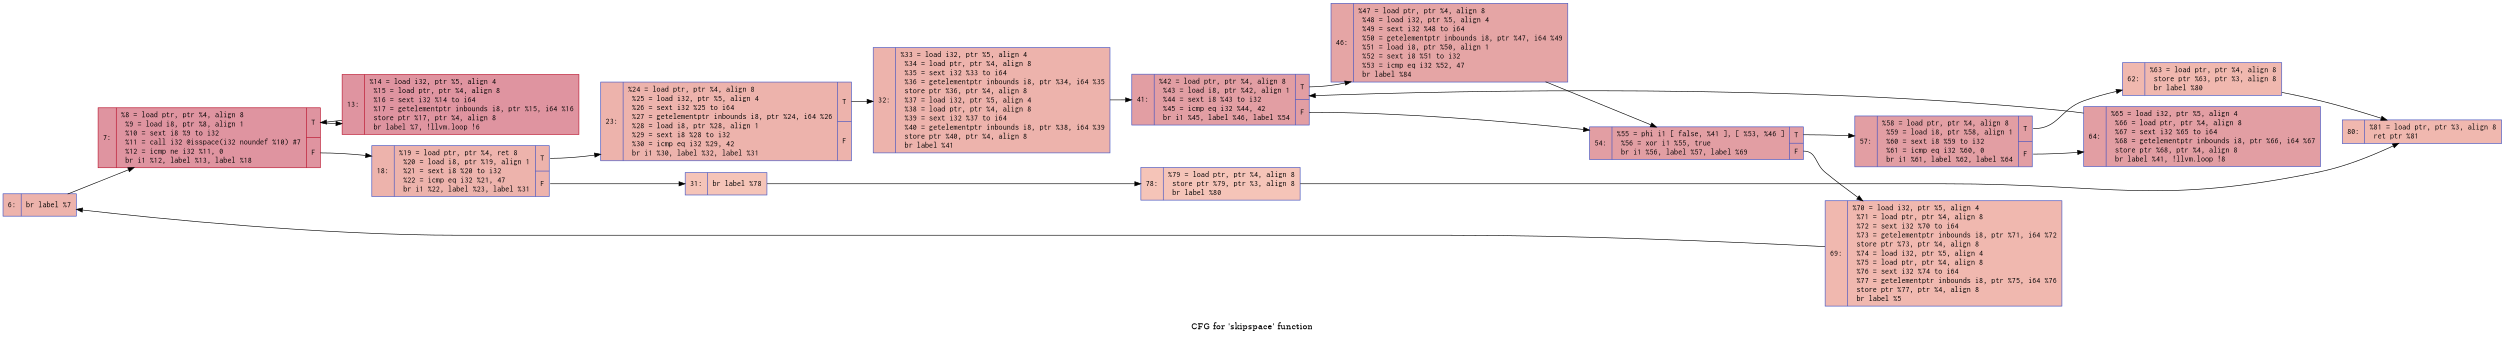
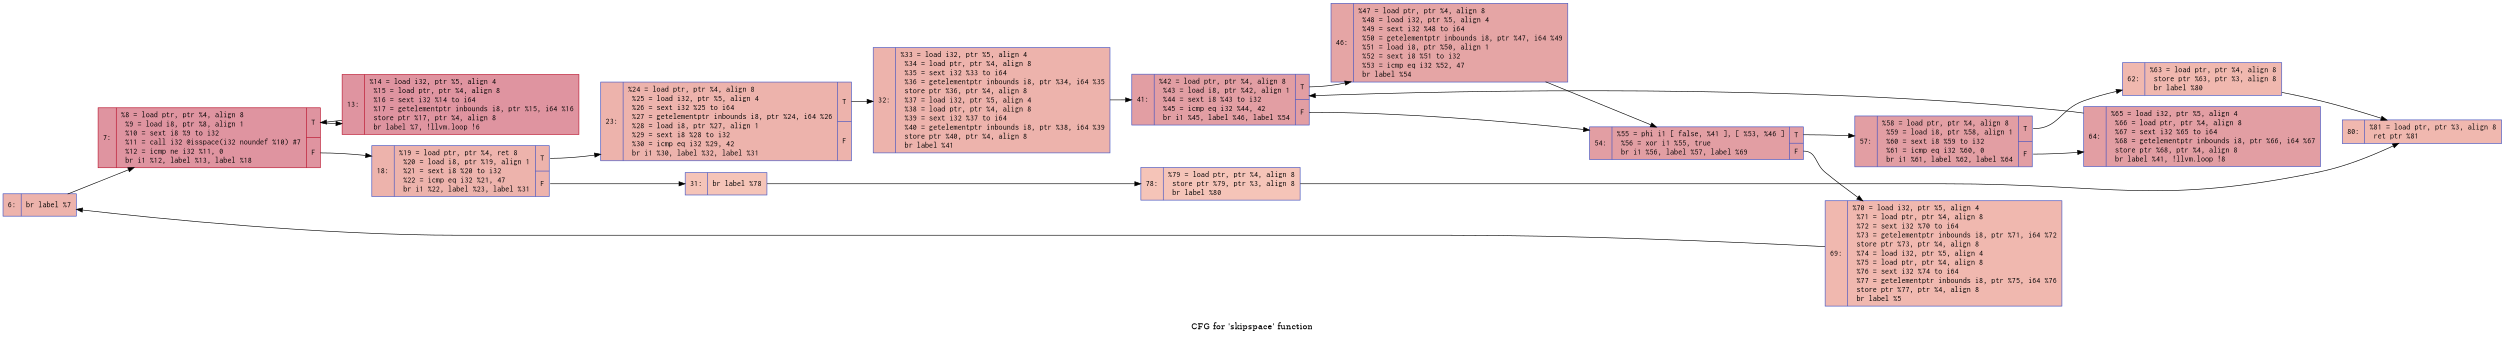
node "46:": text "br label %84" -> "br label %54"
node "23:": text "%28 = load i8, ptr %28, align 1" -> "%28 = load i8, ptr %27, align 1"
